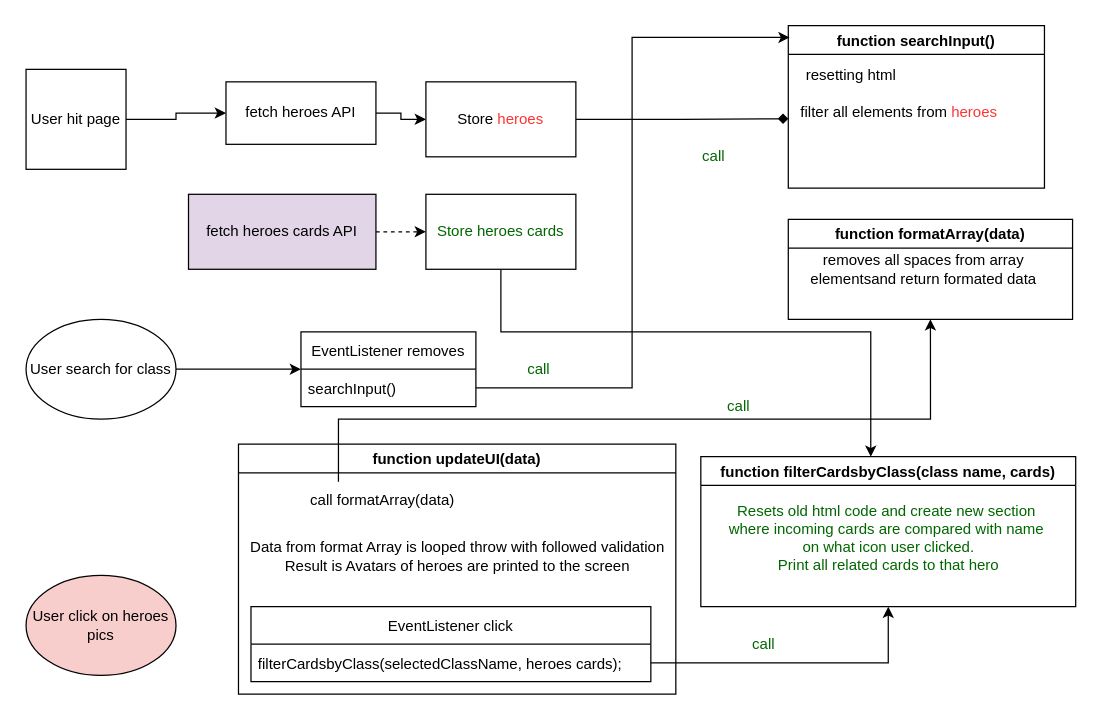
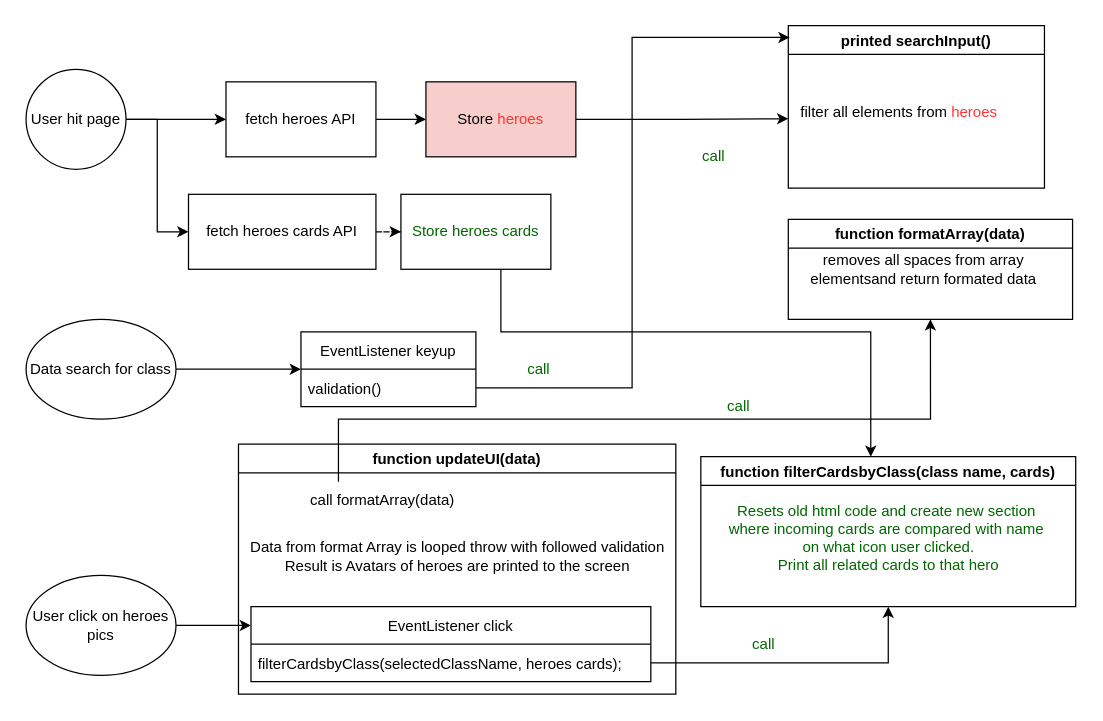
node "function searchInput()": label "function searchInput()" -> "printed searchInput()"
node "resetting html": removed
node "fetch heroes API": size 150x63 -> 150x75
node "User hit page": shape rectangle -> ellipse
node "Store heroes": fillcolor #ffffff -> #f8cecc
edge "Store heroes" -> "filter all elements from heroes": arrowhead diamond -> classic
edge "User hit page" -> "fetch heroes cards API": added
node "fetch heroes cards API": fillcolor #e1d5e7 -> #ffffff
node "Store heroes cards": moved (501, 232) -> (476, 232)
node "EventListener removes": label "EventListener removes" -> "EventListener keyup"
node "User search for class": label "User search for class" -> "Data search for class"
node "searchInput()": label "searchInput()" -> "validation()"
node "User click on heroes pics": fillcolor #f8cecc -> #ffffff
edge "User click on heroes pics" -> "EventListener click": added
